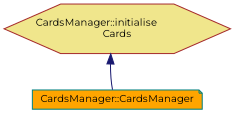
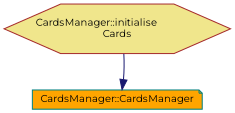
edge "CardsManager::CardsManager" -> "CardsManager::initialise Cards": reversed
